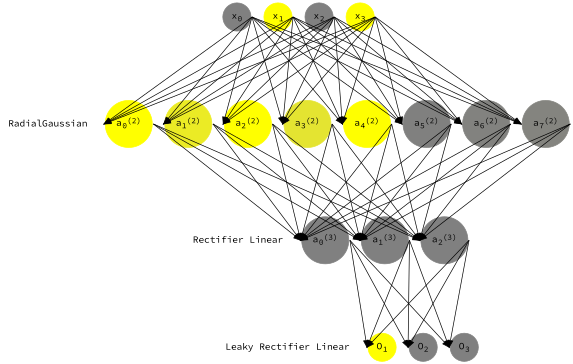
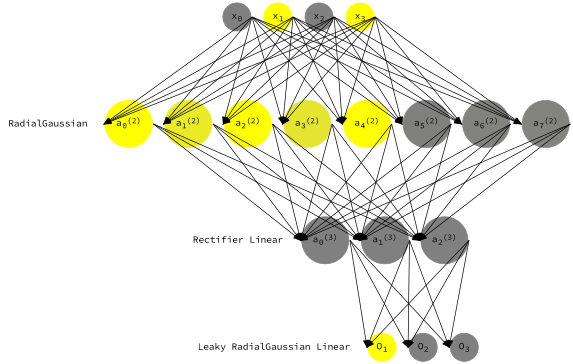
node "Leaky Rectifier Linear": label "Leaky Rectifier Linear" -> "Leaky RadialGaussian Linear"
